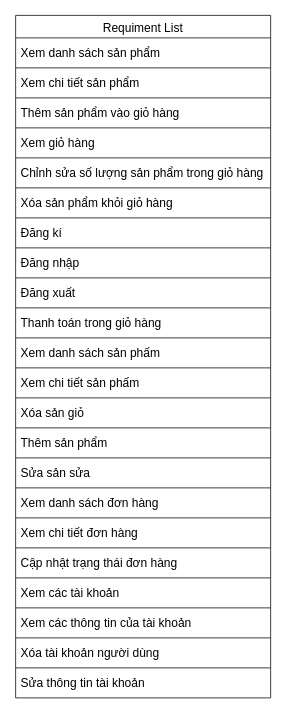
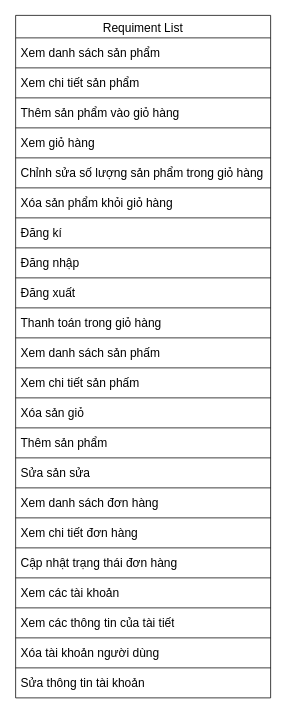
node "Xem các thông tin của tài khoản": label "Xem các thông tin của tài khoản" -> "Xem các thông tin của tài tiết"
